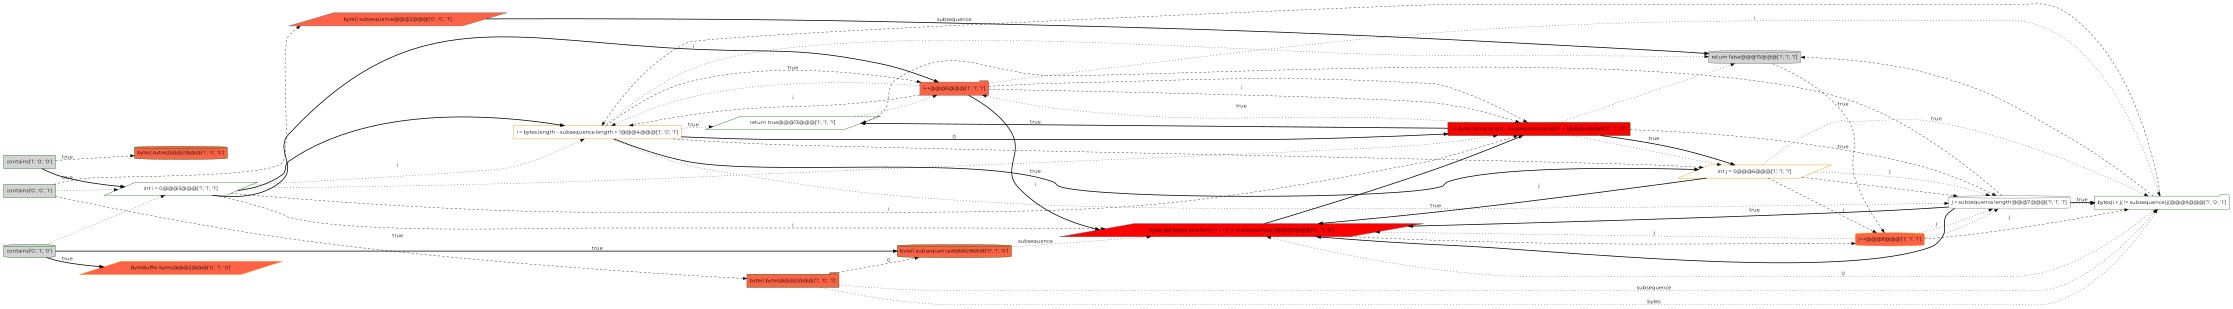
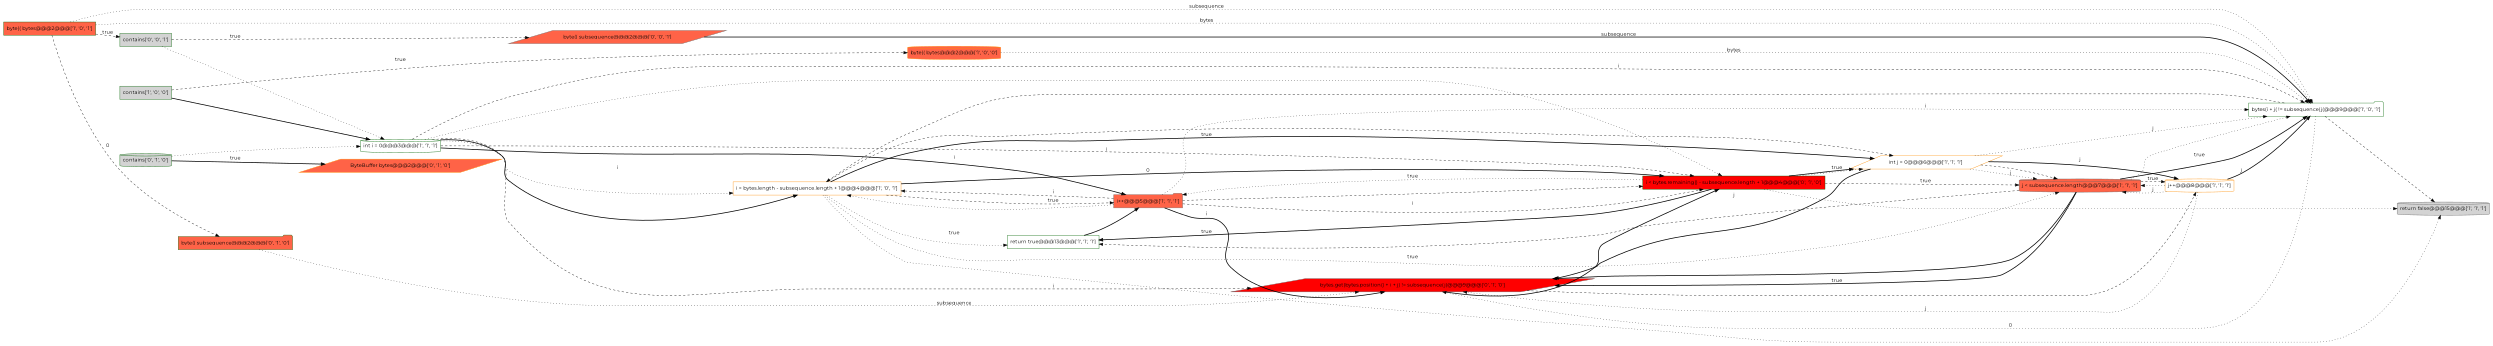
edge "byte(( subsequence@@@2@@@['0', '0', '1']" -> "return false@@@15@@@['1', '1', '1']": now "byte(( subsequence@@@2@@@['0', '0', '1']" -> "bytes(i + j( != subsequence(j(@@@9@@@['1', '0', '1']"
edge "byte(( bytes@@@2@@@['1', '0', '0']" -> "bytes(i + j( != subsequence(j(@@@9@@@['1', '0', '1']": added, label "bytes"
edge "int i = 0@@@3@@@['1', '1', '1']" -> "bytes(i + j( != subsequence(j(@@@9@@@['1', '0', '1']": added, label "i"
edge "return true@@@13@@@['1', '1', '1']" -> "i++@@@5@@@['1', '1', '1']": style dotted -> bold
edge "int j = 0@@@6@@@['1', '1', '1']" -> "bytes(i + j( != subsequence(j(@@@9@@@['1', '0', '1']": label "true" -> "j"
node "return true@@@13@@@['1', '1', '1']": shape parallelogram -> box
edge "return false@@@15@@@['1', '1', '1']" -> "j++@@@8@@@['1', '1', '1']": now "j < subsequence.length@@@7@@@['1', '1', '1']" -> "j++@@@8@@@['1', '1', '1']"
node "byte(( bytes@@@2@@@['1', '0', '0']": color darkgreen -> darkorange
node "int i = 0@@@3@@@['1', '1', '1']": shape parallelogram -> cylinder
edge "int j = 0@@@6@@@['1', '1', '1']" -> "j++@@@8@@@['1', '1', '1']": style dashed -> bold
node "j < subsequence.length@@@7@@@['1', '1', '1']": fillcolor white -> tomato
edge "j++@@@8@@@['1', '1', '1']" -> "bytes(i + j( != subsequence(j(@@@9@@@['1', '0', '1']": style dashed -> bold
node "j++@@@8@@@['1', '1', '1']": fillcolor tomato -> white
edge "contains['0', '1', '0']" -> "byte(( subsequence@@@2@@@['0', '1', '0']": removed, label "true"
node "byte(( subsequence@@@2@@@['0', '1', '0']": shape cylinder -> folder
edge "contains['0', '0', '1']" -> "byte(( bytes@@@2@@@['1', '0', '1']": reversed
node "byte(( bytes@@@2@@@['1', '0', '1']": shape folder -> box
